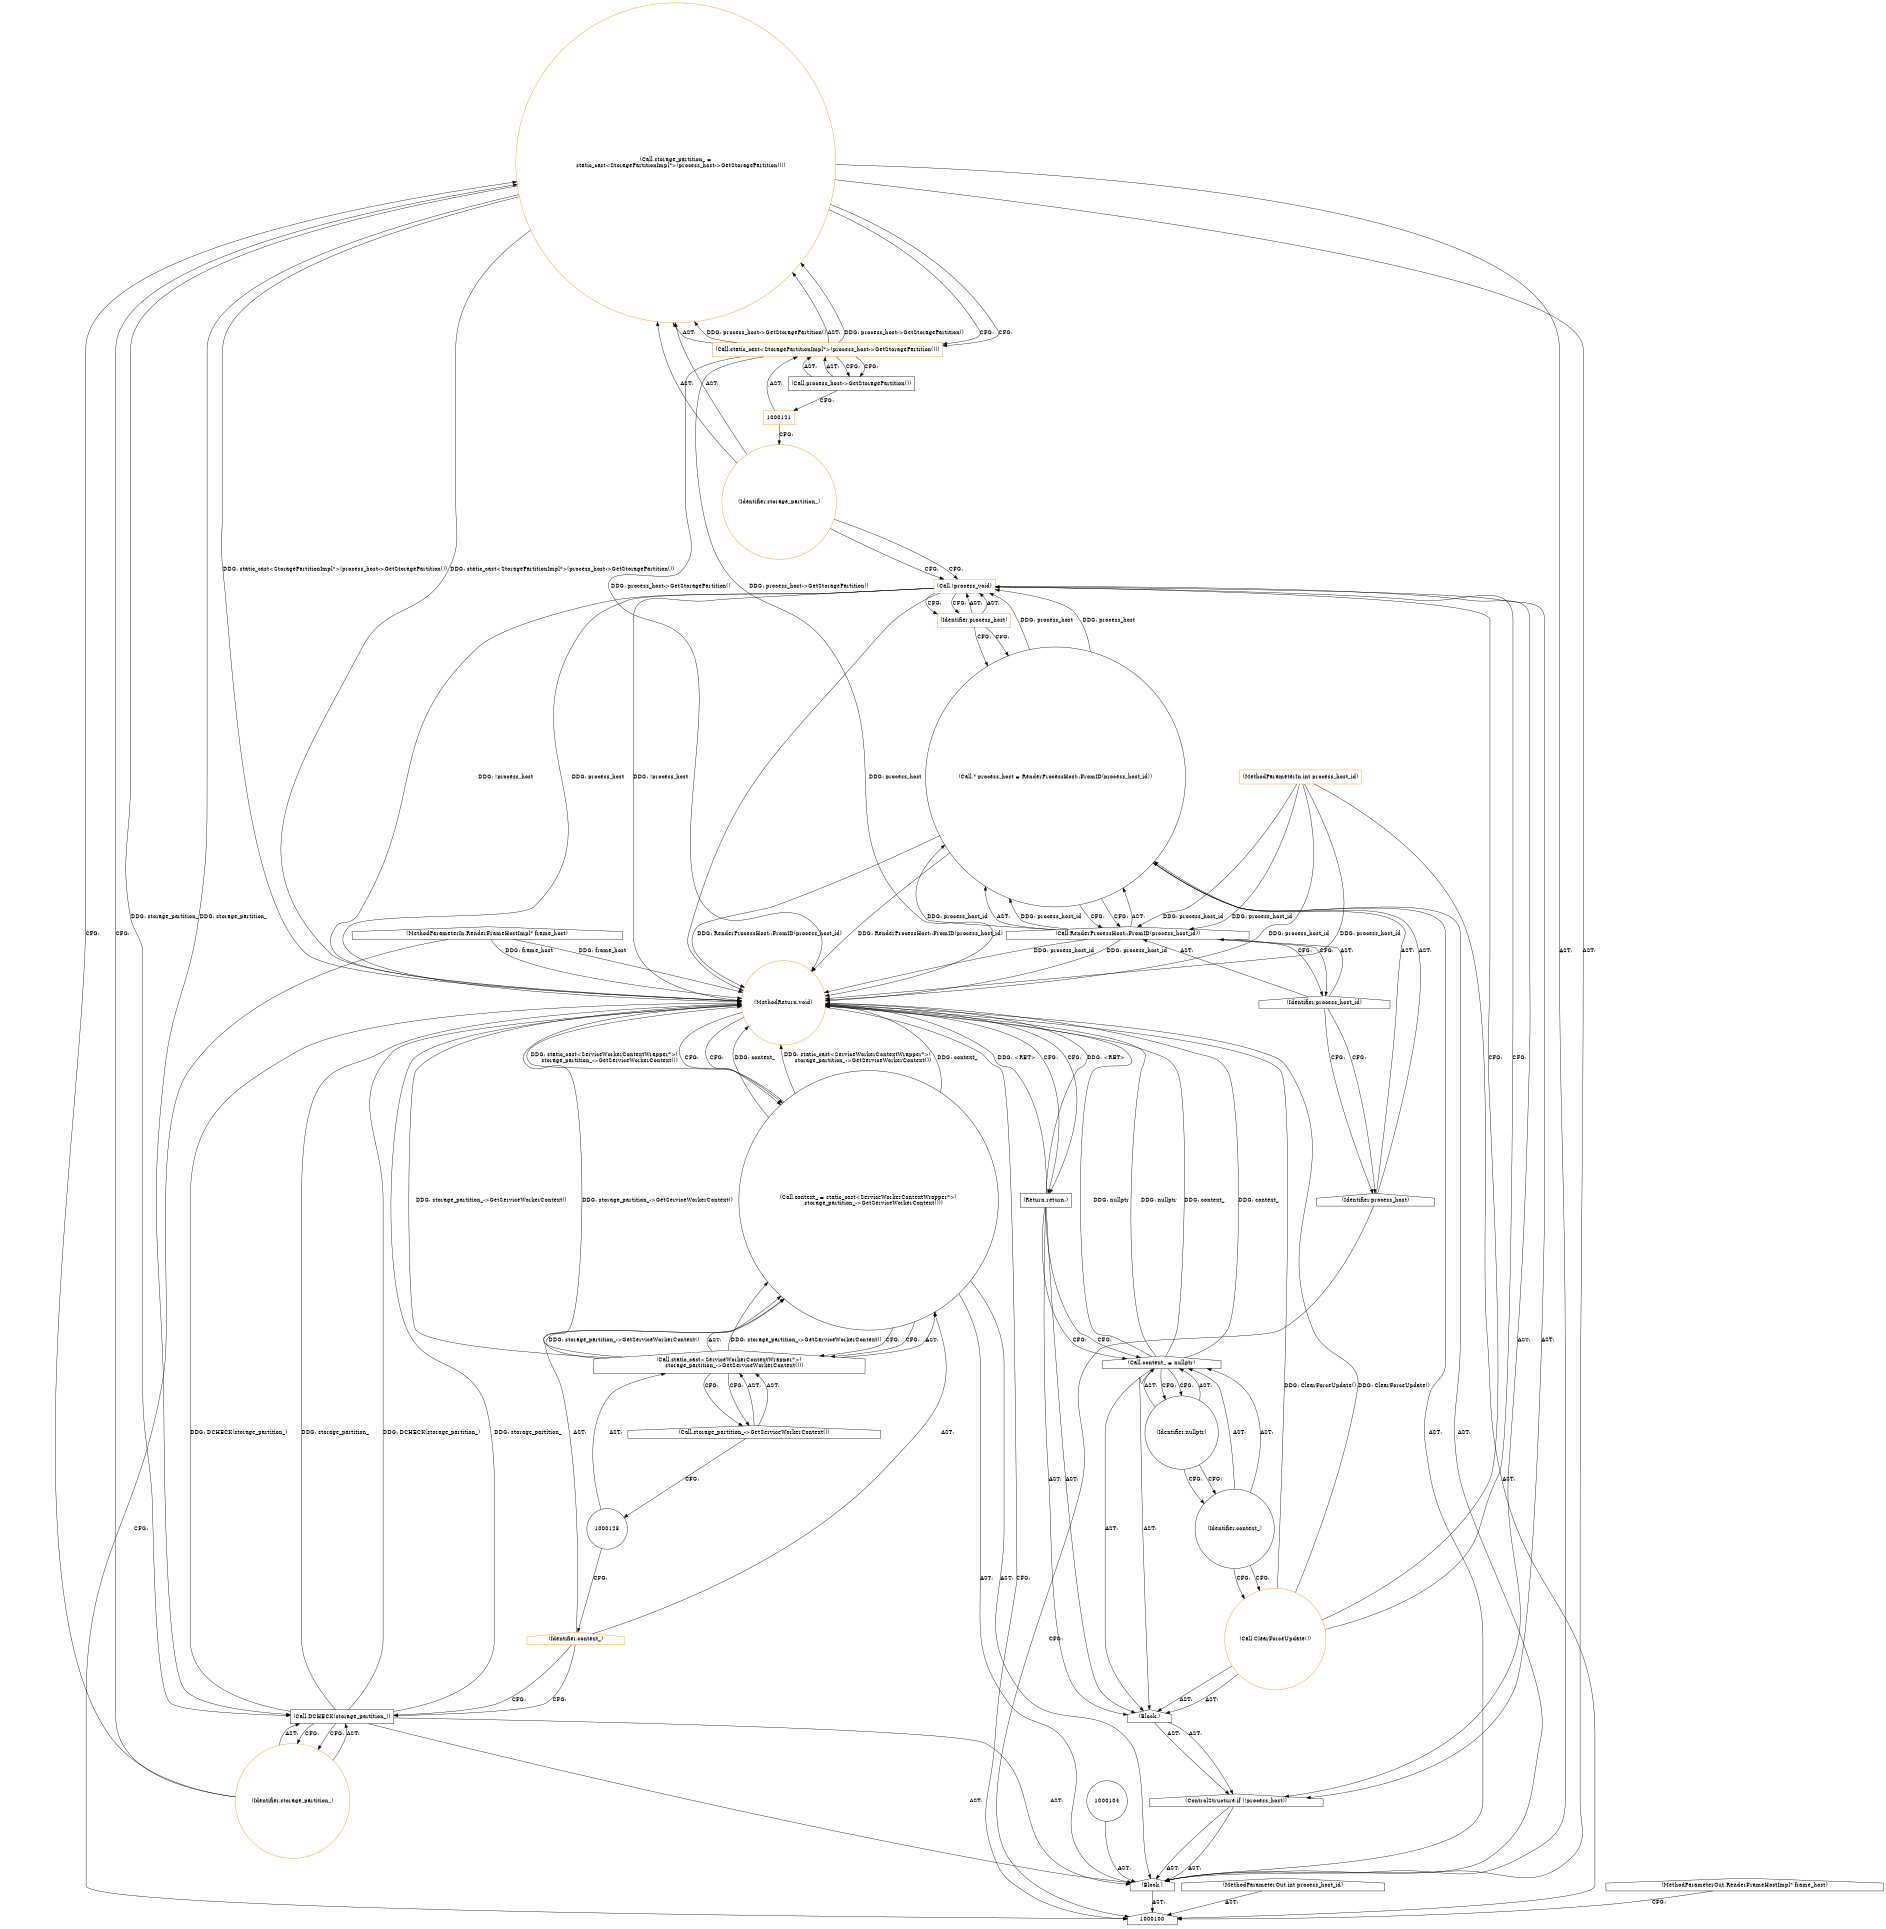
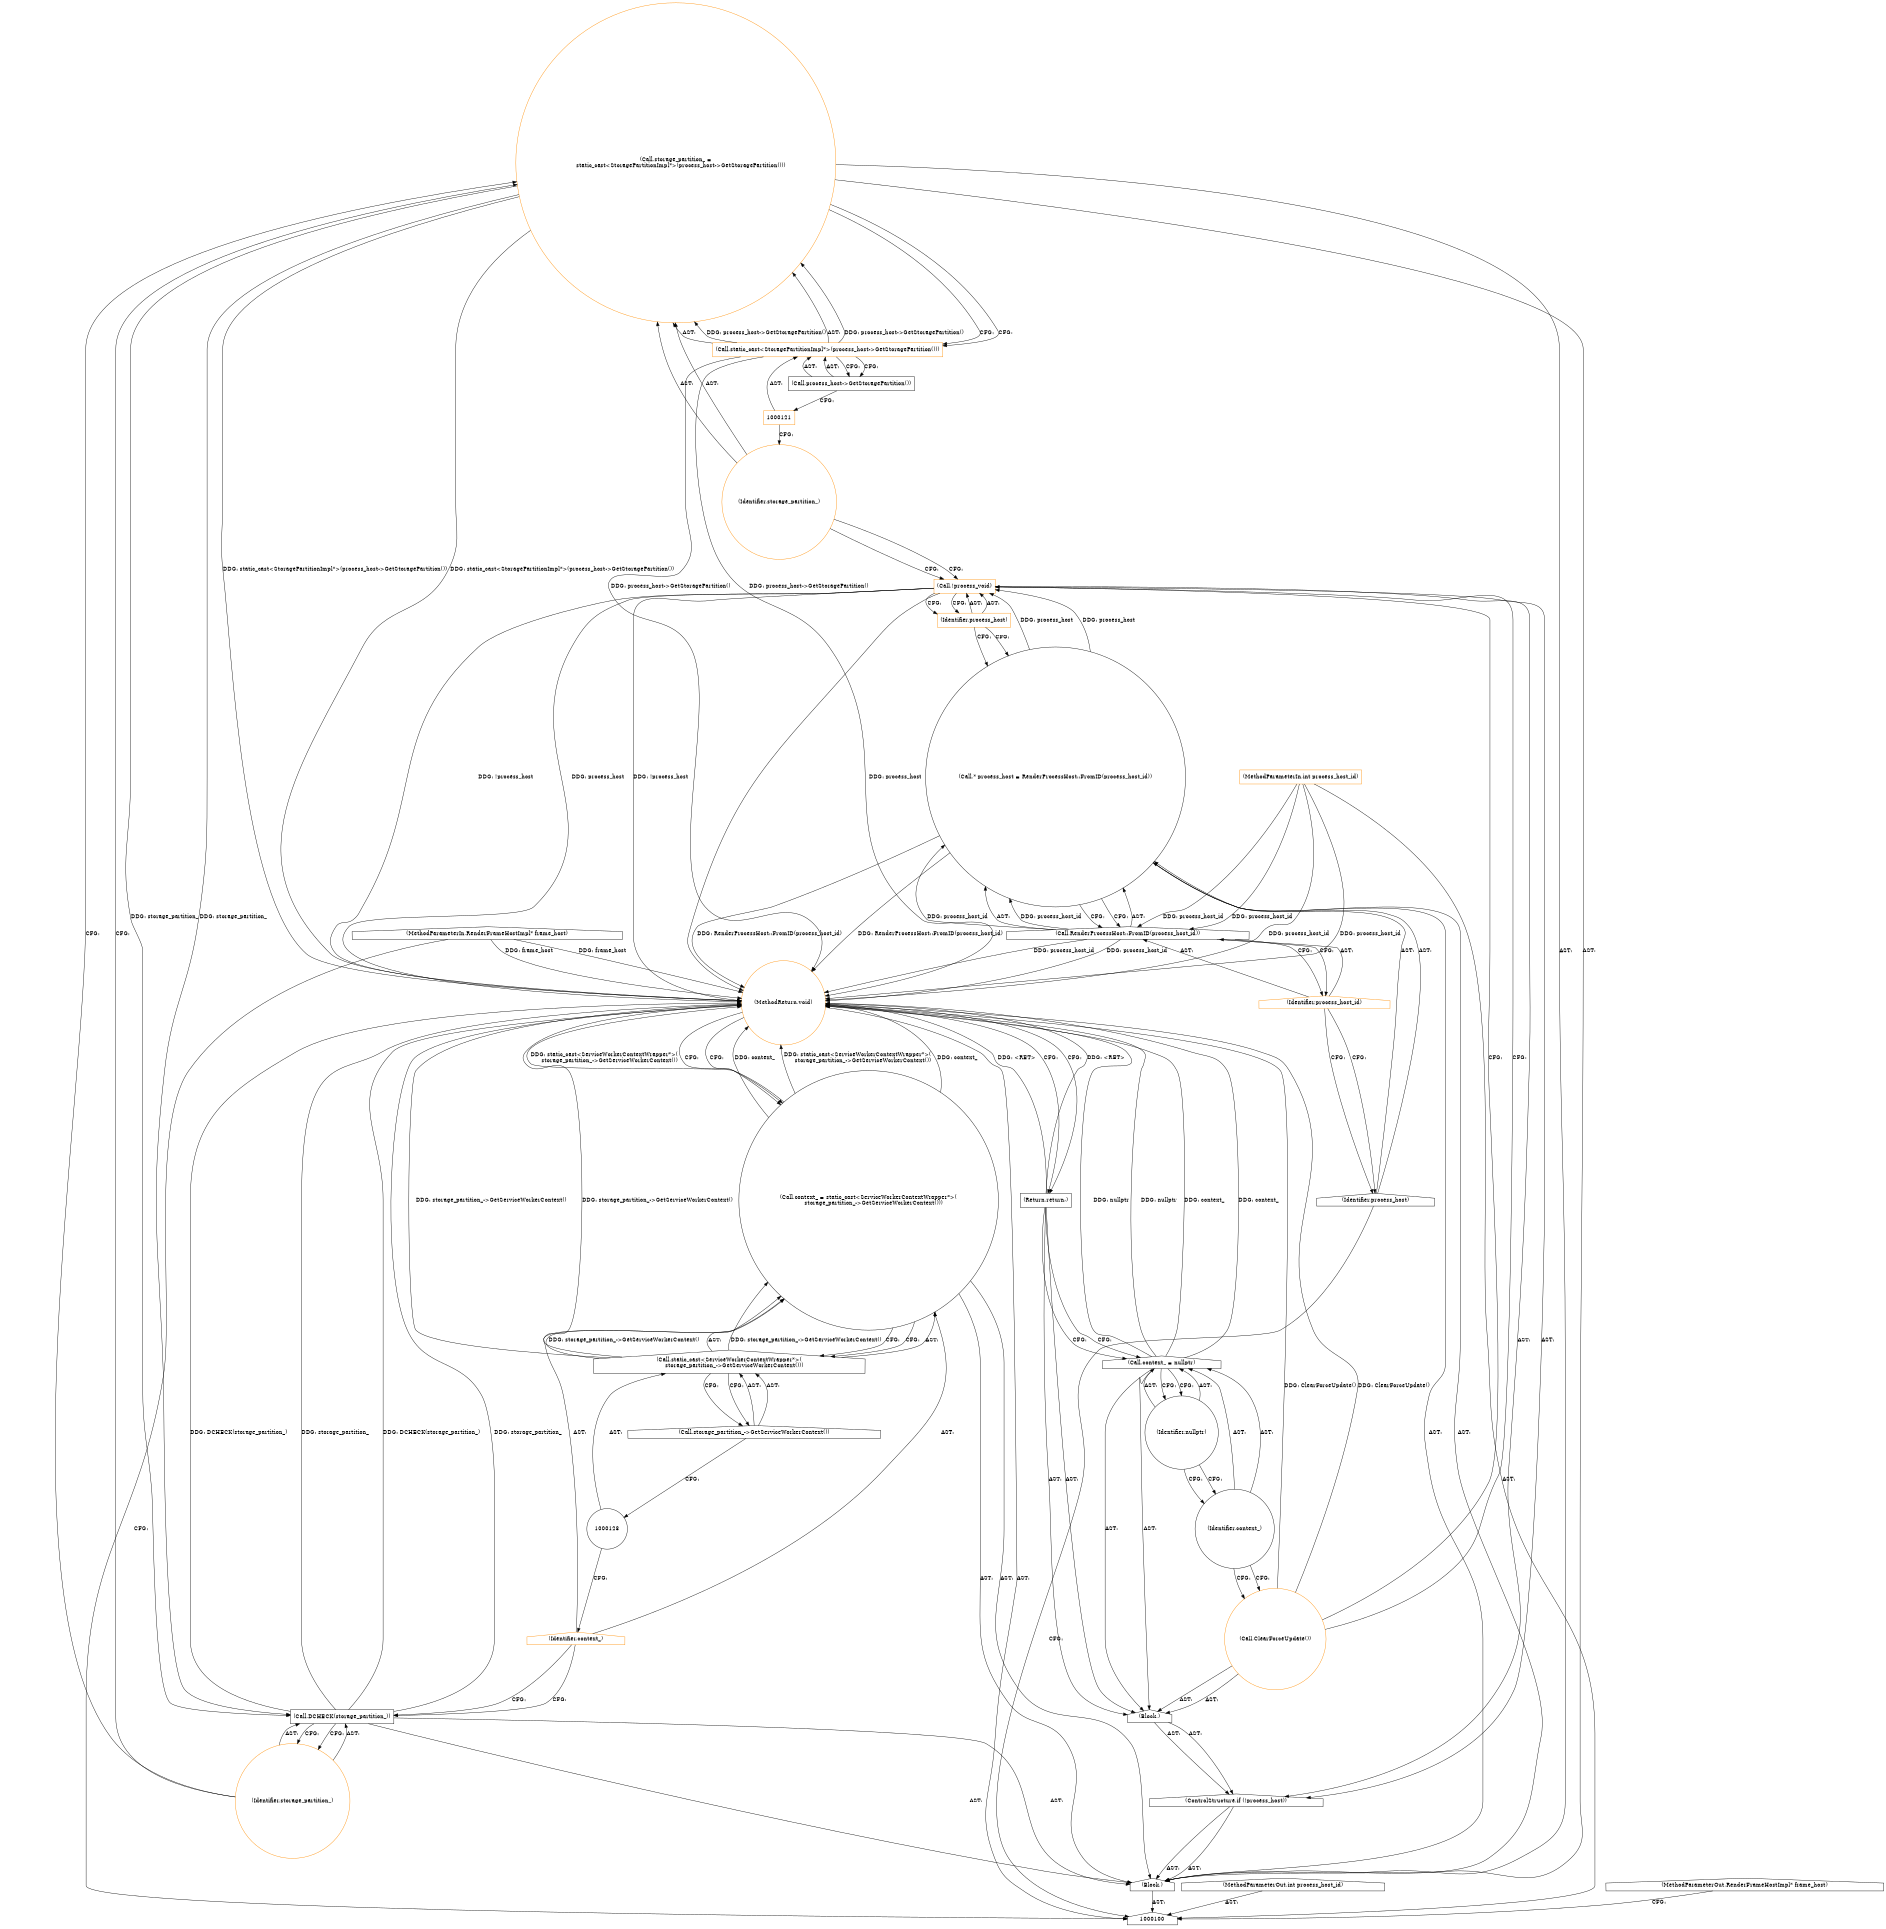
node "(Identifier,process_host_id)": color black -> darkorange
edge "(MethodReturn,void)" -> "1000100": label "CFG: " -> "AST: "
node "1000104": removed
